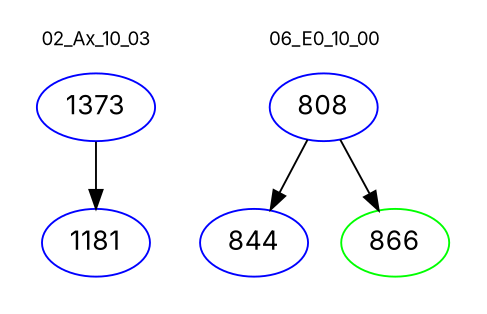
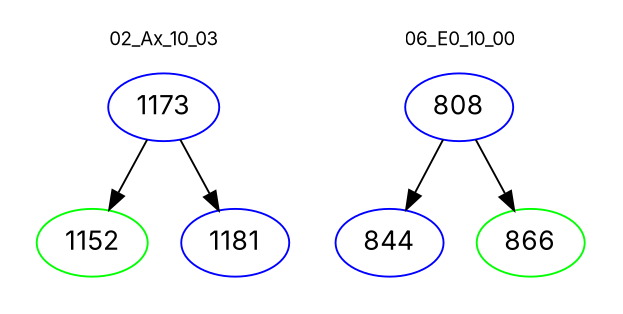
node "1373": label "1373" -> "1173"
node "1152": added
